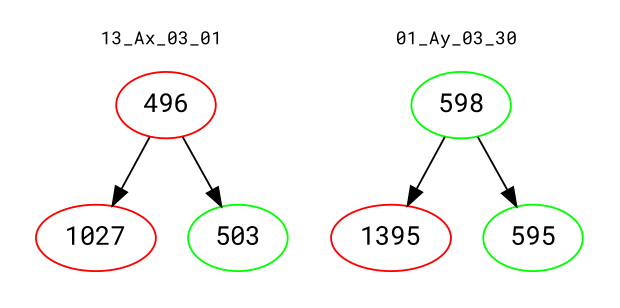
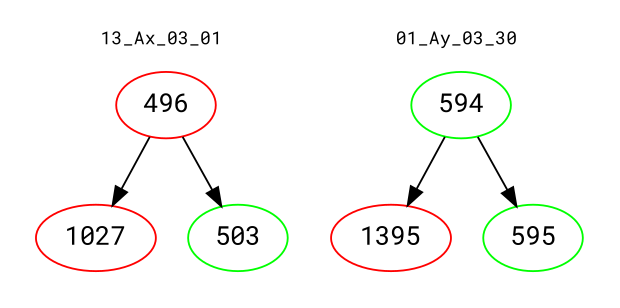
node "598": label "598" -> "594"
